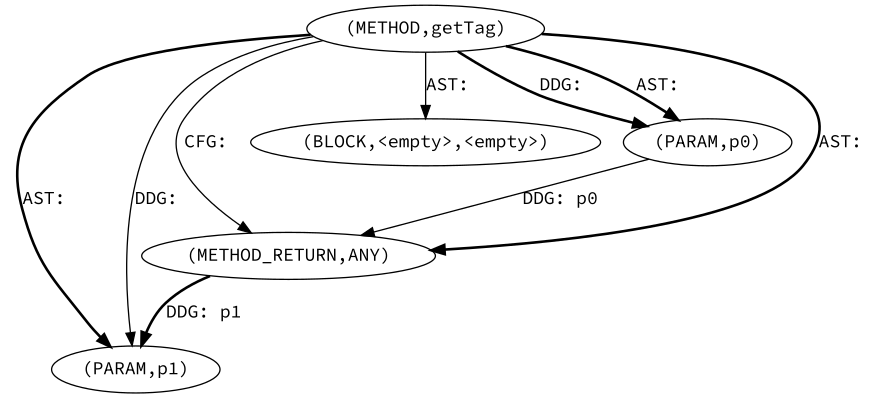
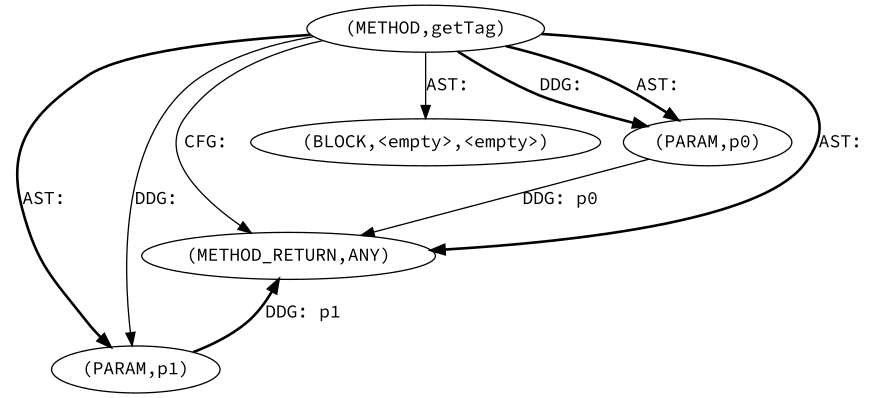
edge "(METHOD_RETURN,ANY)" -> "(PARAM,p1)": reversed
